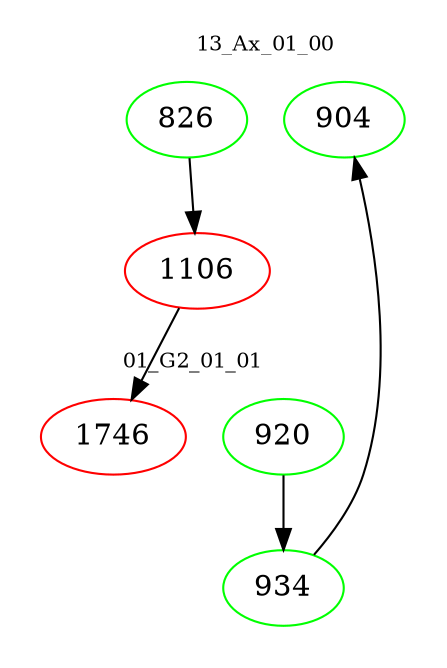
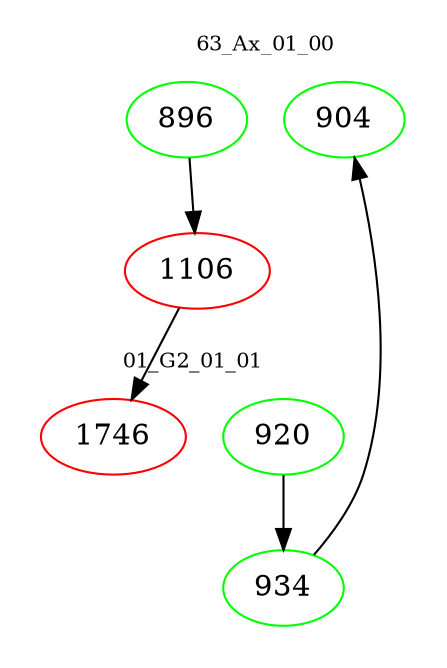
cluster "13_Ax_01_00": label "13_Ax_01_00" -> "63_Ax_01_00"
node "826": label "826" -> "896"
